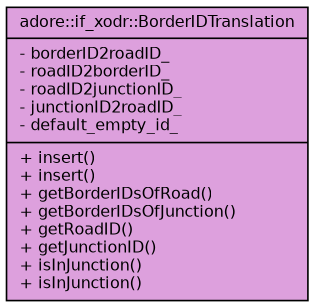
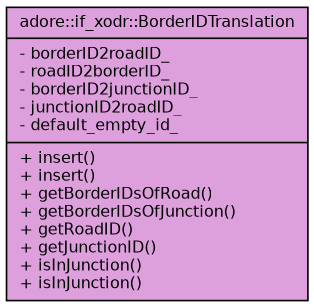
node "adore::if_xodr::BorderIDTranslation": text "- roadID2junctionID_" -> "- borderID2junctionID_"
